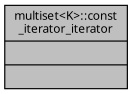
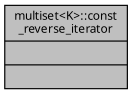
node "multiset<K>::const": text "_iterator_iterator" -> "_reverse_iterator"
